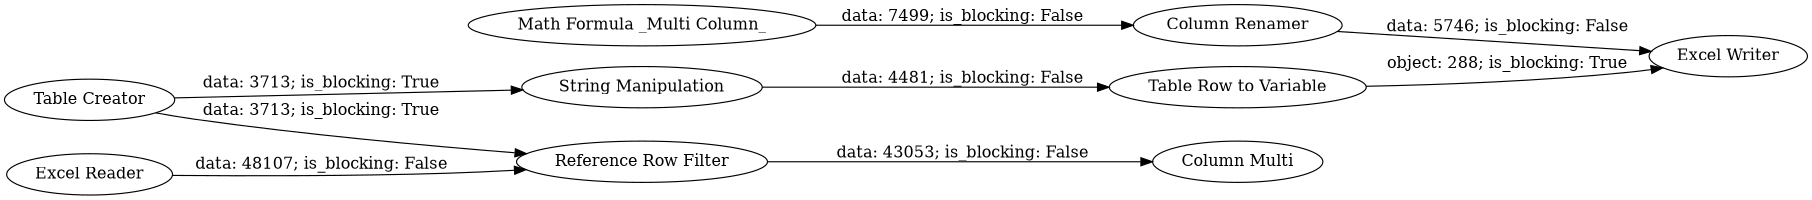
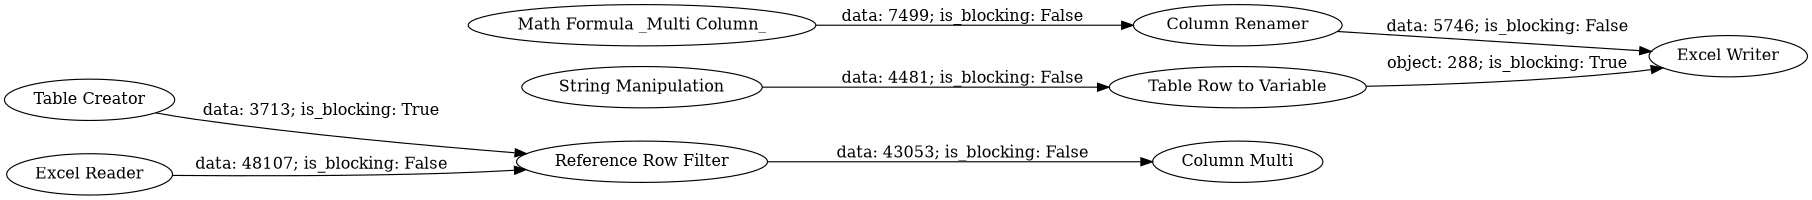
edge "Table Creator" -> "String Manipulation": removed, label "data: 3713; is_blocking: True"
